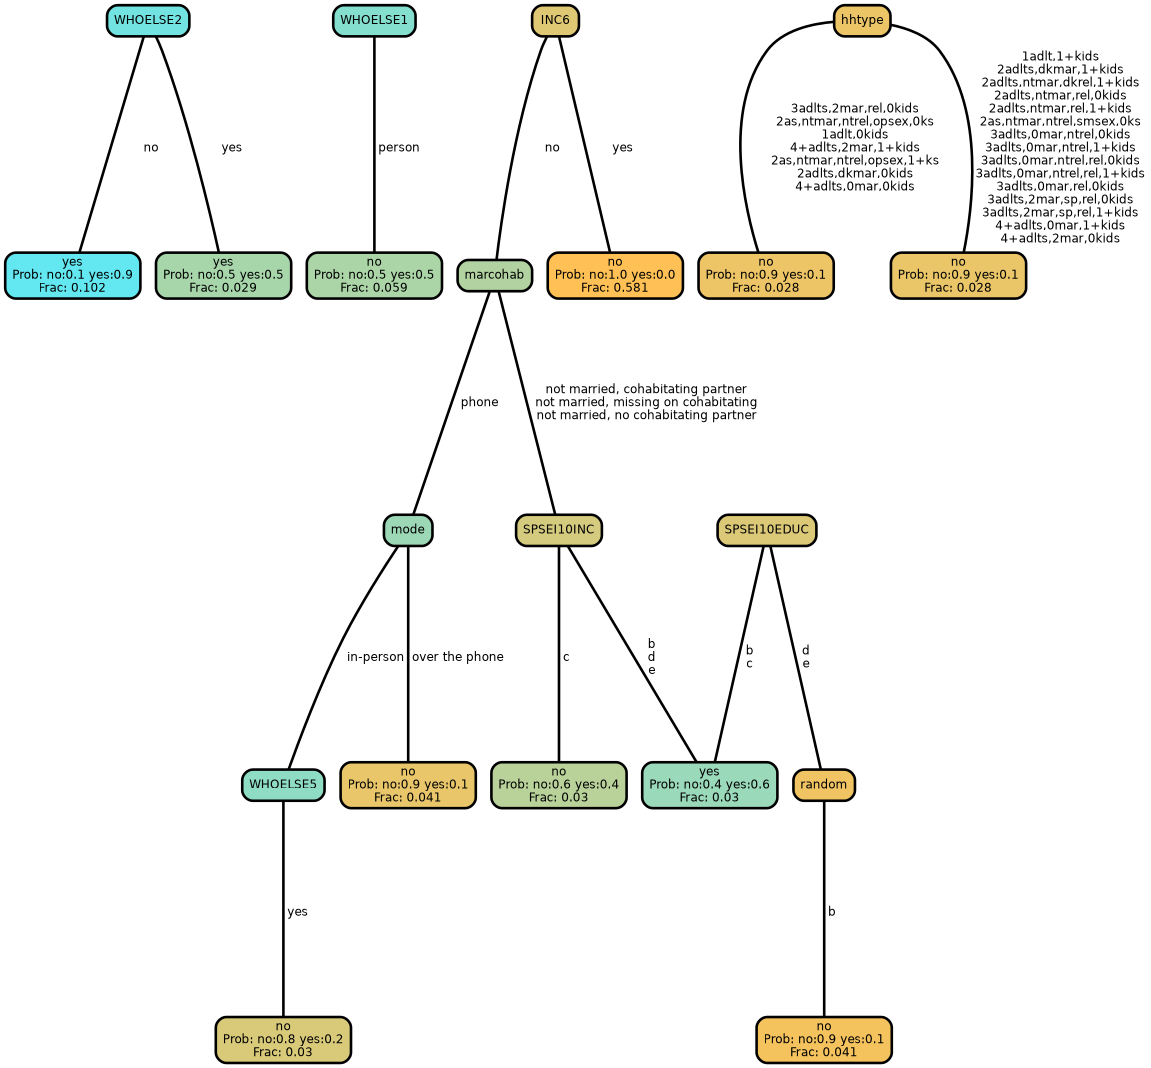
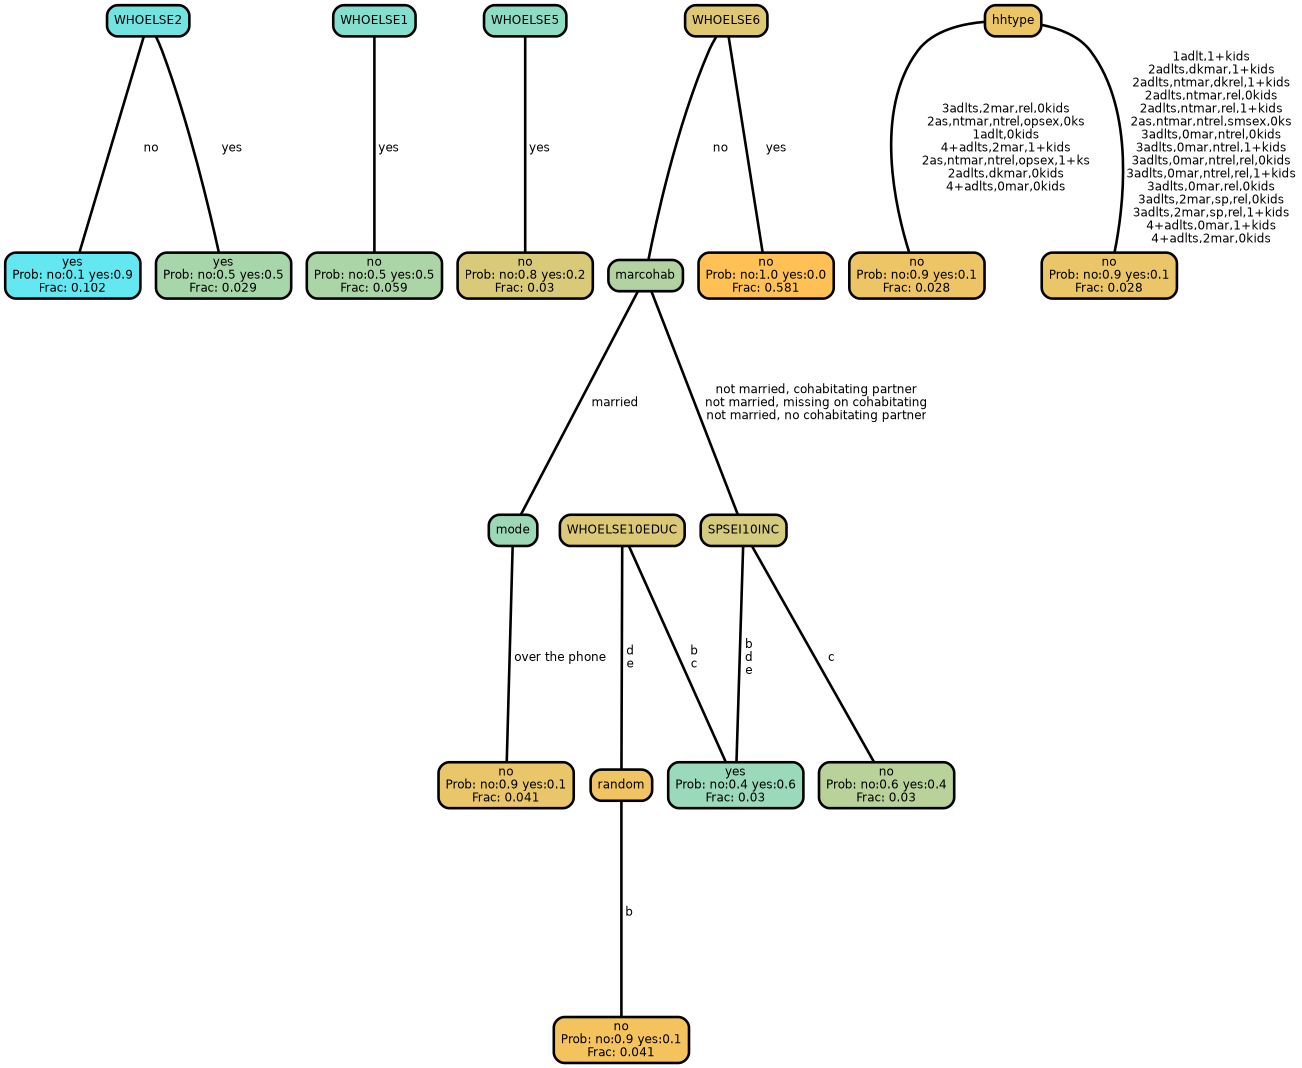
node "INC6": label "INC6" -> "WHOELSE6"
edge "WHOELSE1" -- "no Prob: no:0.5 yes:0.5 Frac: 0.059": label " person" -> " yes"
edge "marcohab" -- "mode": label " phone" -> " married"
node "SPSEI10EDUC": label "SPSEI10EDUC" -> "WHOELSE10EDUC"
edge "mode" -- "WHOELSE5": removed, label "in-person"
